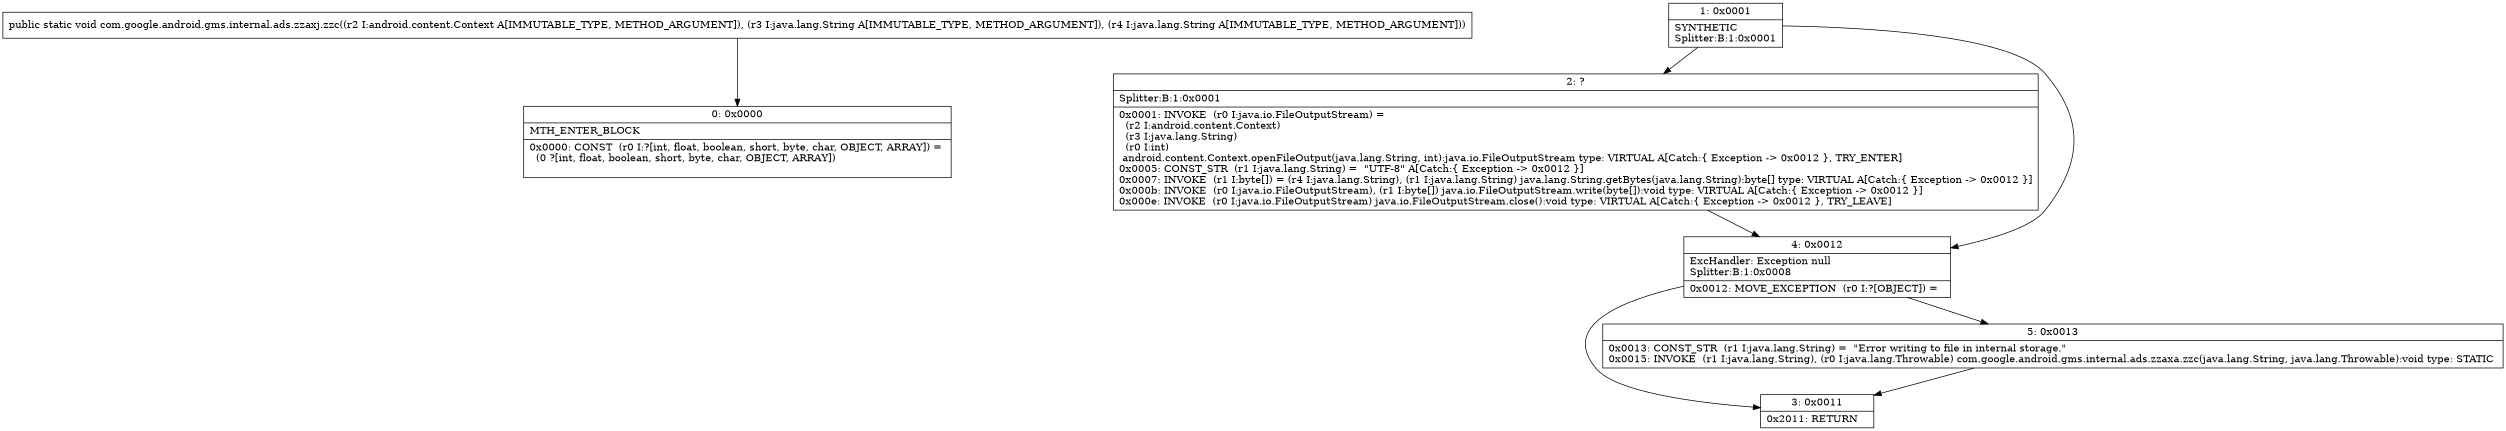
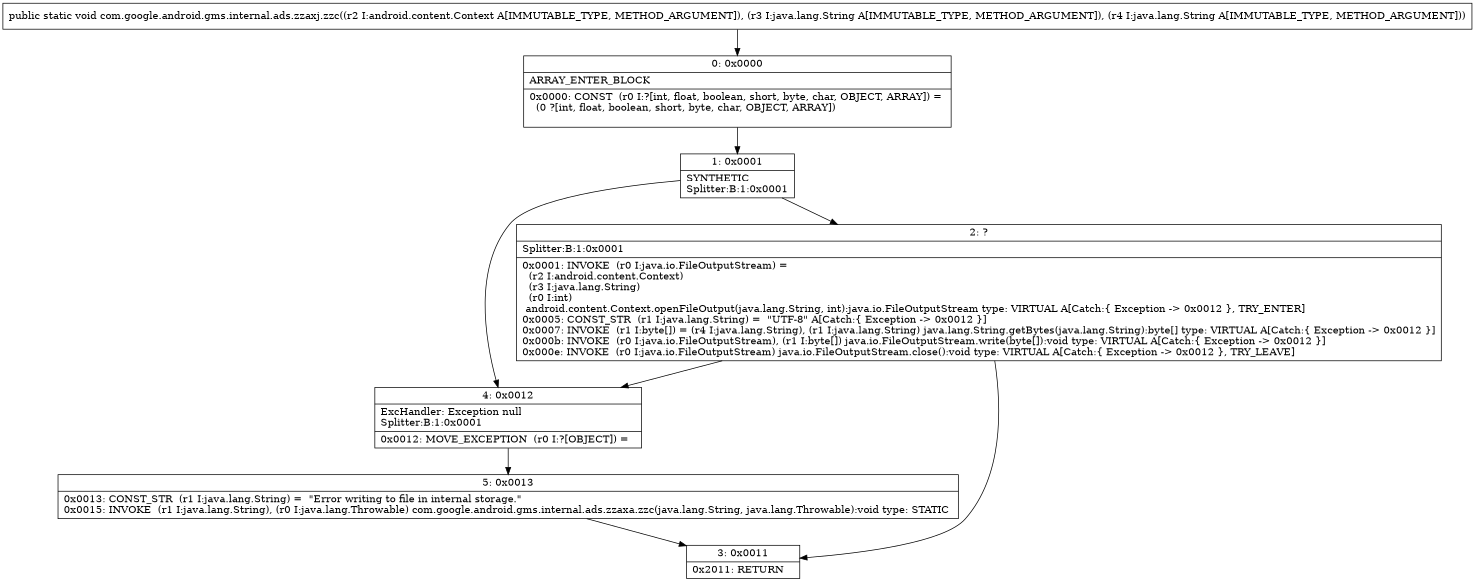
node "0: 0x0000": text "MTH_ENTER_BLOCK" -> "ARRAY_ENTER_BLOCK"
edge "0: 0x0000" -> "1: 0x0001": added
node "4: 0x0012": text "Splitter:B:1:0x0008" -> "Splitter:B:1:0x0001"
edge "4: 0x0012" -> "3: 0x0011": now "2: ?" -> "3: 0x0011"
